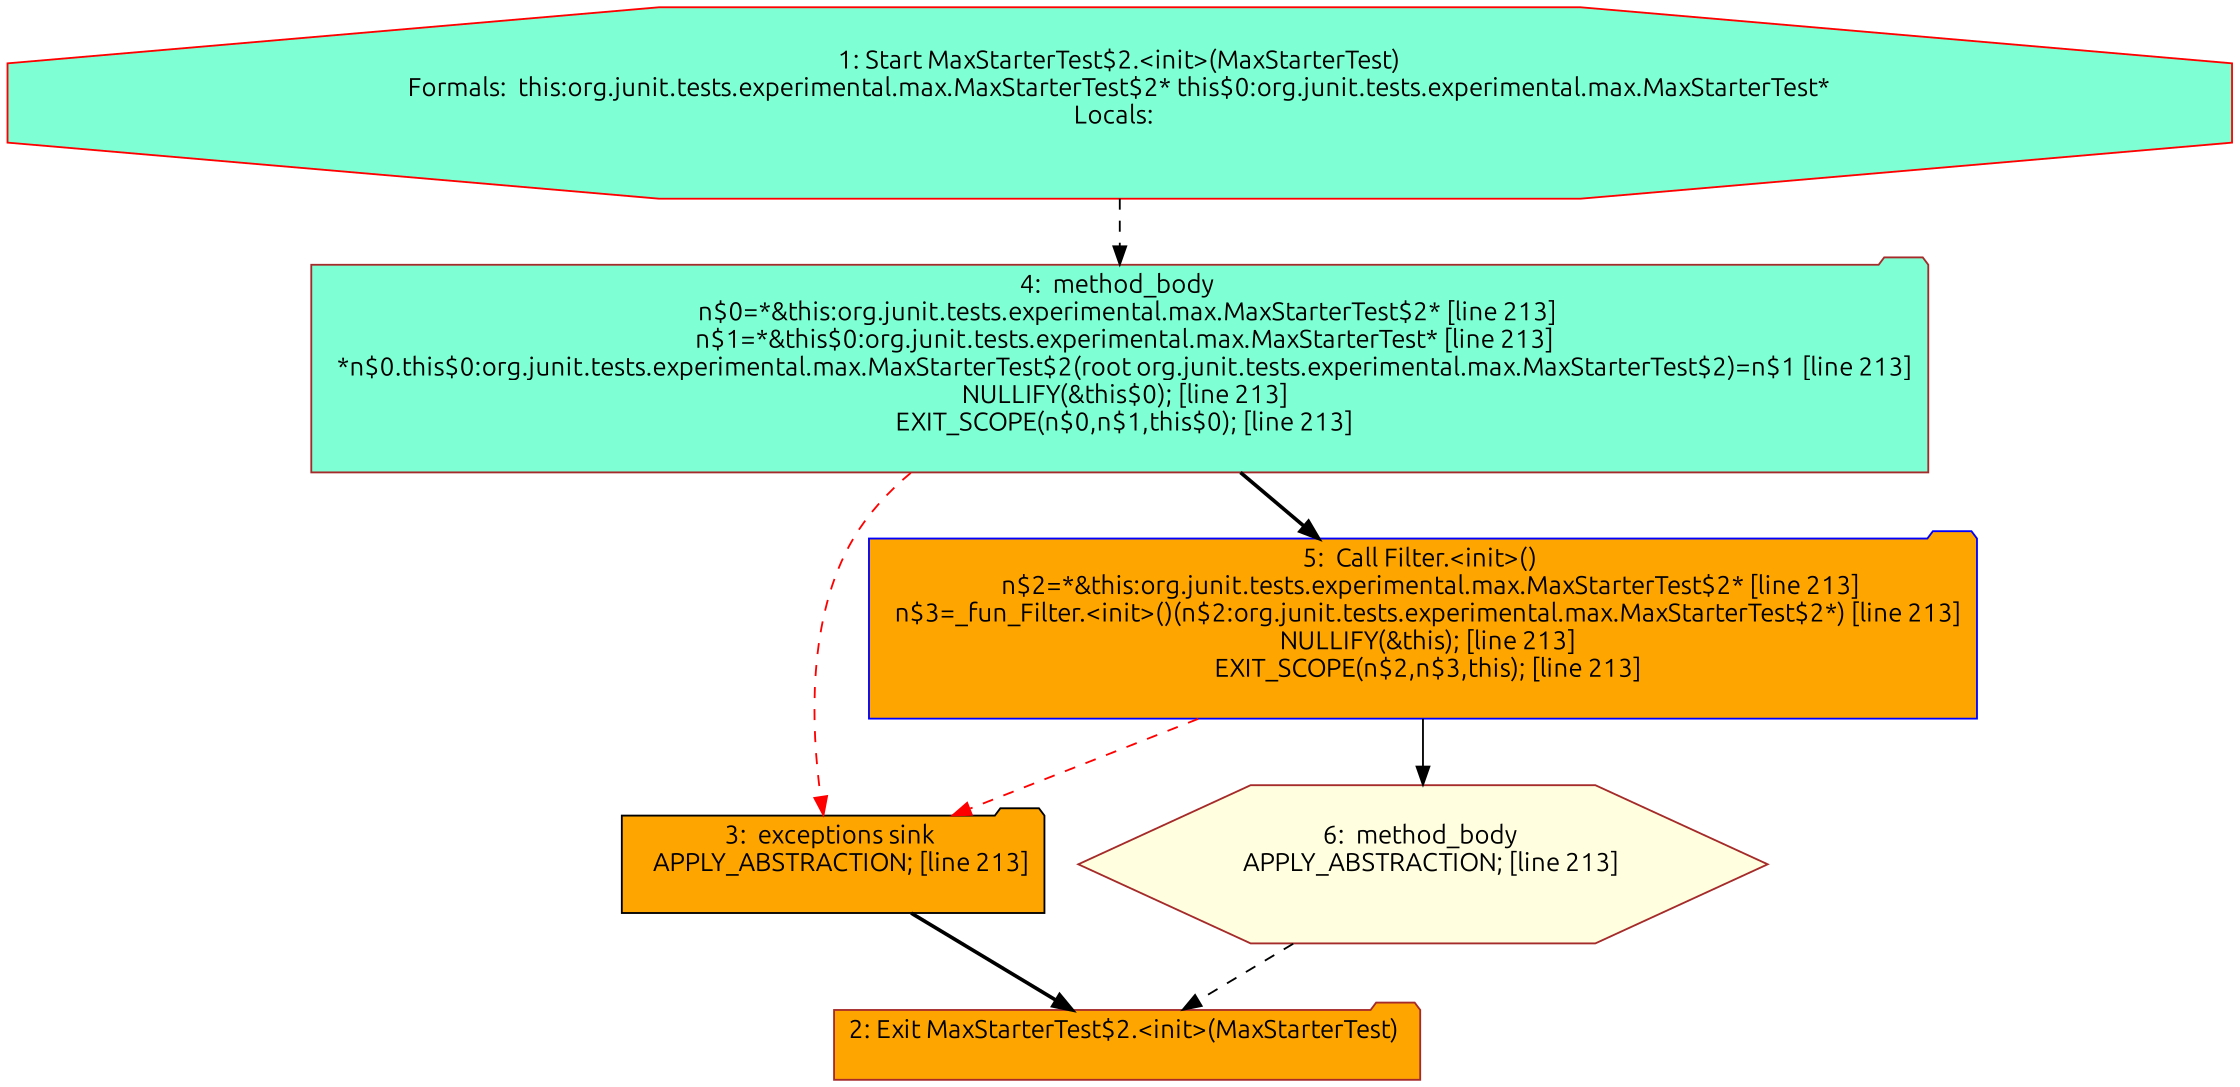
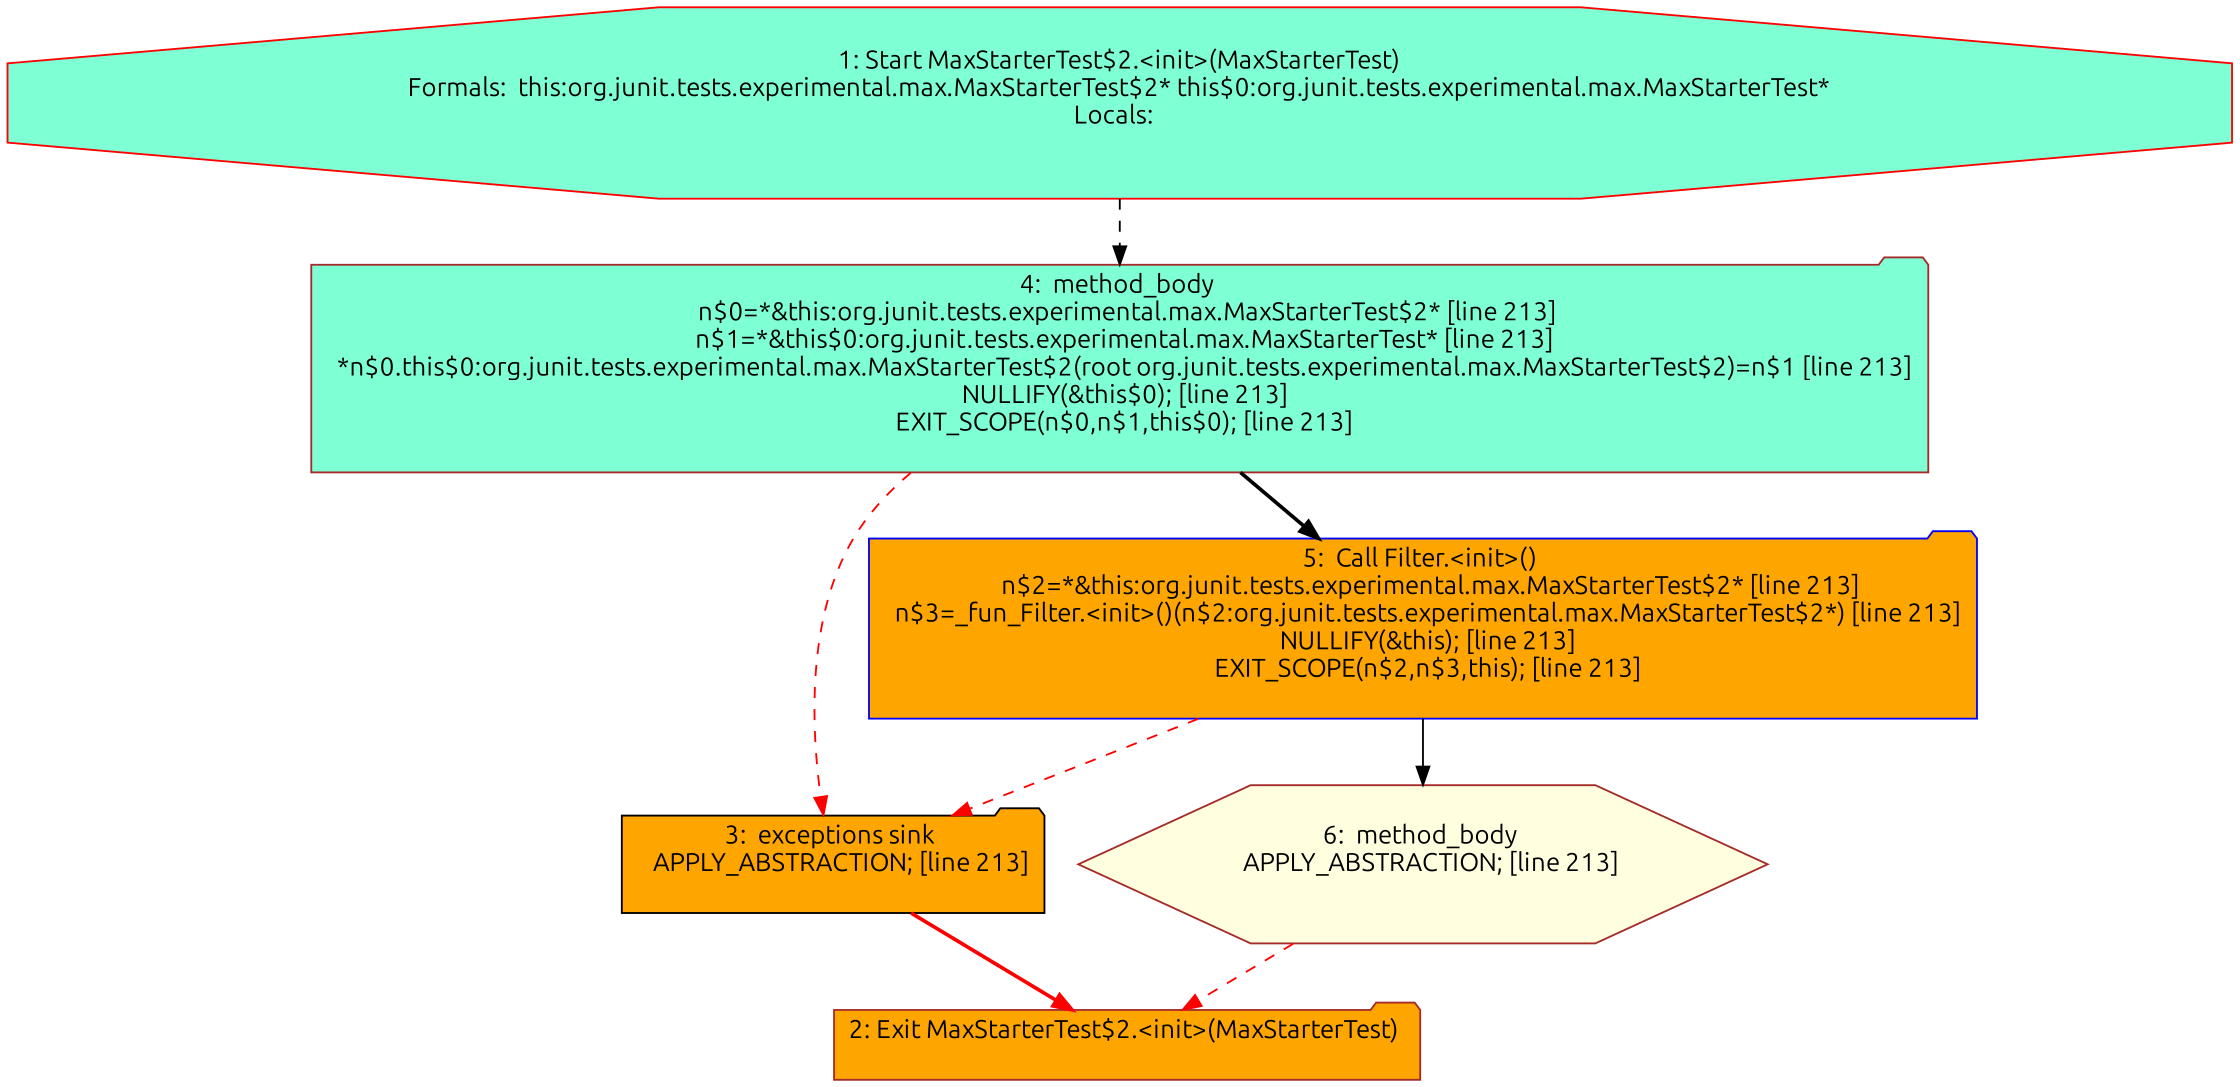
edge "3:  exceptions sink APPLY_ABSTRACTION; [line 213]" -> "2: Exit MaxStarterTest$2.<init>(MaxStarterTest)": color black -> red
edge "6:  method_body APPLY_ABSTRACTION; [line 213]" -> "2: Exit MaxStarterTest$2.<init>(MaxStarterTest)": color black -> red
